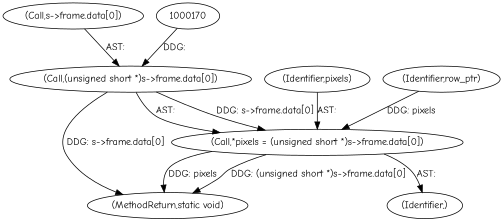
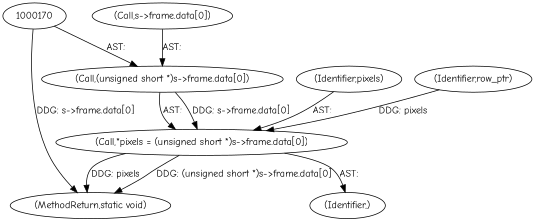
edge "1000170" -> "(Call,(unsigned short *)s->frame.data[0])": label "DDG: " -> "AST: "
edge "(Call,(unsigned short *)s->frame.data[0])" -> "(MethodReturn,static void)": now "1000170" -> "(MethodReturn,static void)"
